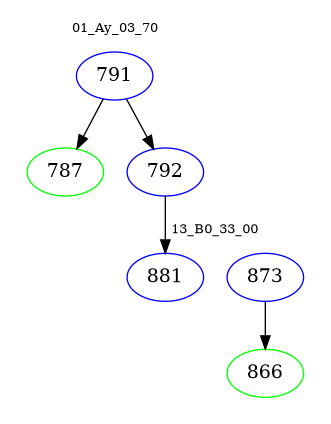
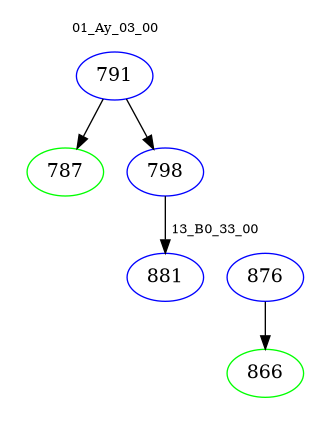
cluster "01_Ay_03_70": label "01_Ay_03_70" -> "01_Ay_03_00"
node "792": label "792" -> "798"
node "873": label "873" -> "876"
